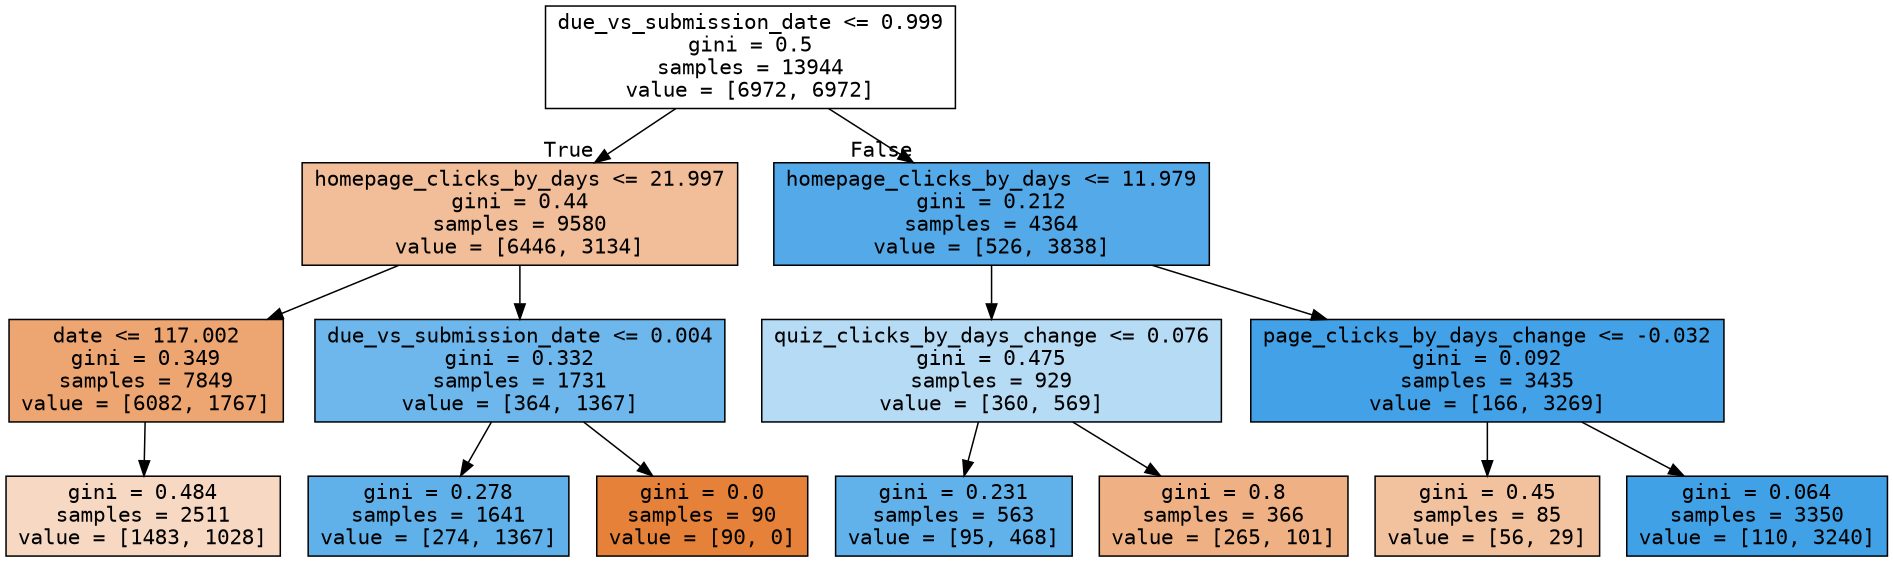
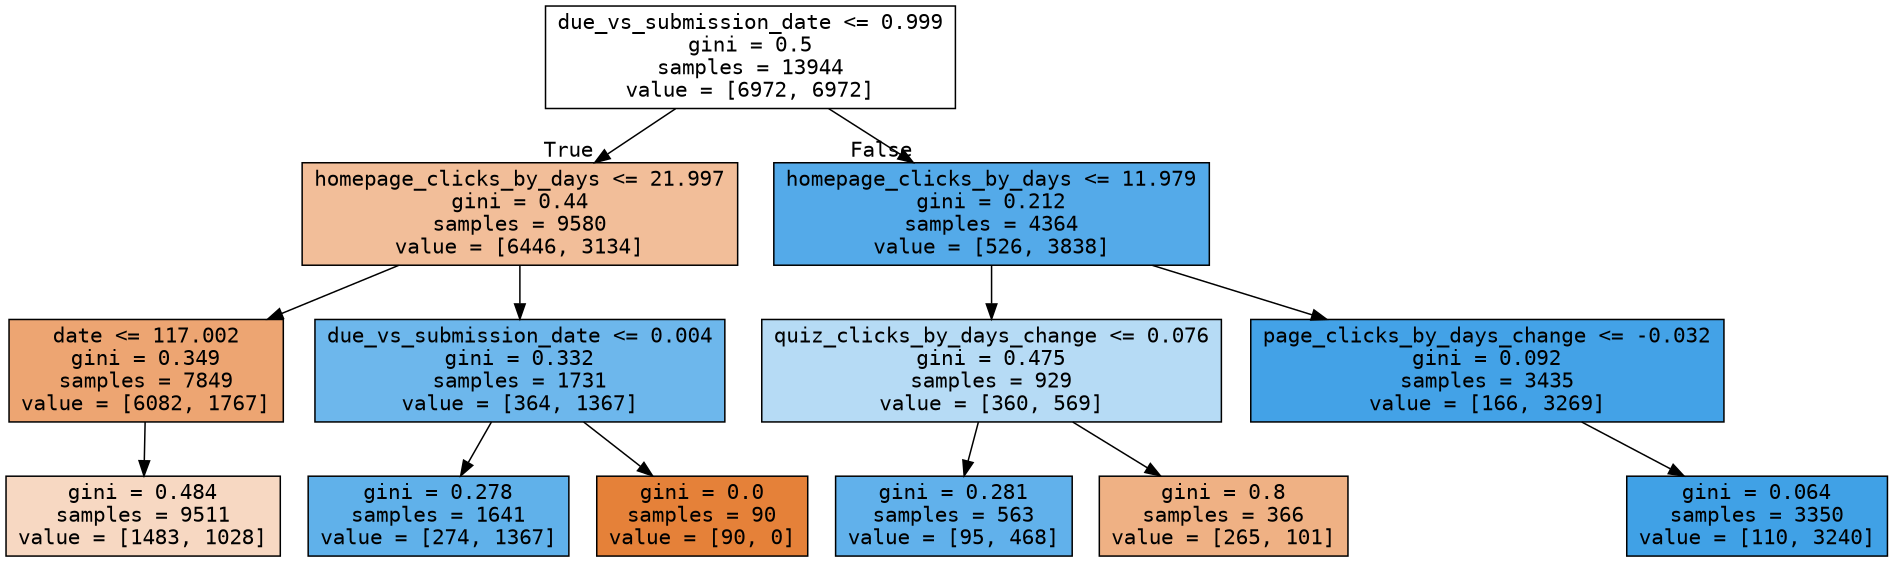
node "gini = 0.484 samples = 2511 value = [1483, 1028]": label "gini = 0.484 samples = 2511 value = [1483, 1028]" -> "gini = 0.484 samples = 9511 value = [1483, 1028]"
node "gini = 0.231 samples = 563 value = [95, 468]": label "gini = 0.231 samples = 563 value = [95, 468]" -> "gini = 0.281 samples = 563 value = [95, 468]"
node "gini = 0.45 samples = 85 value = [56, 29]": removed
